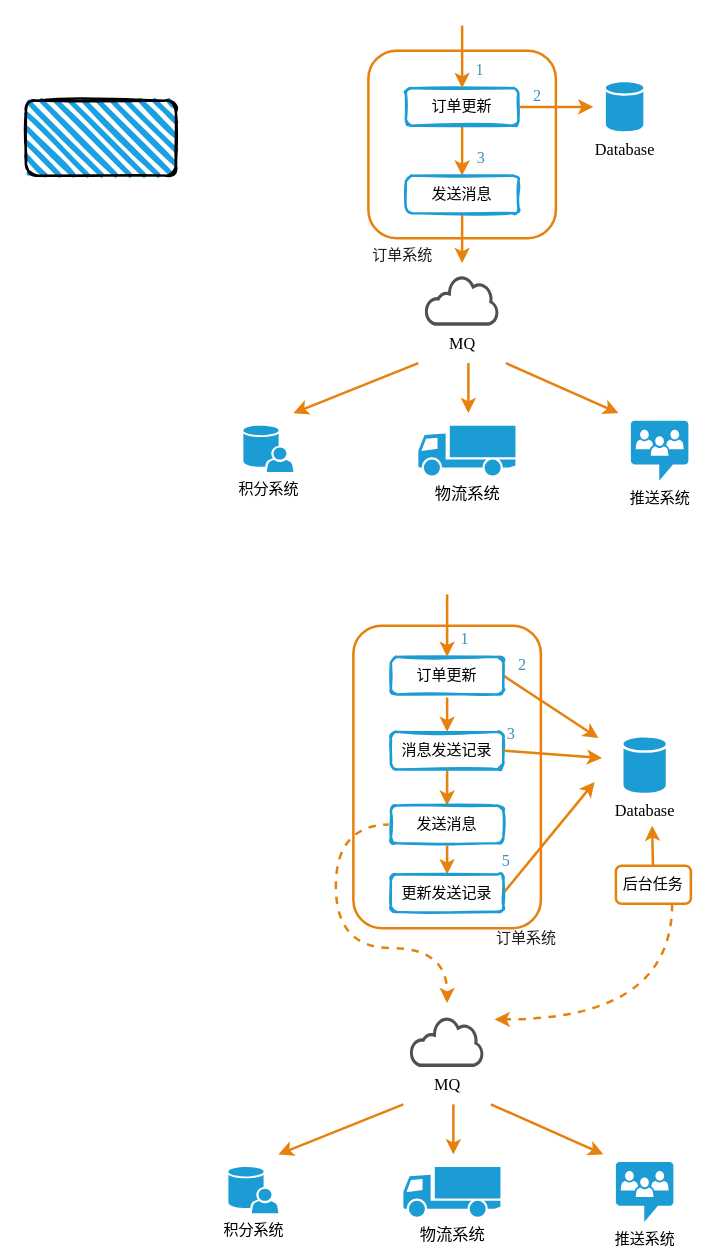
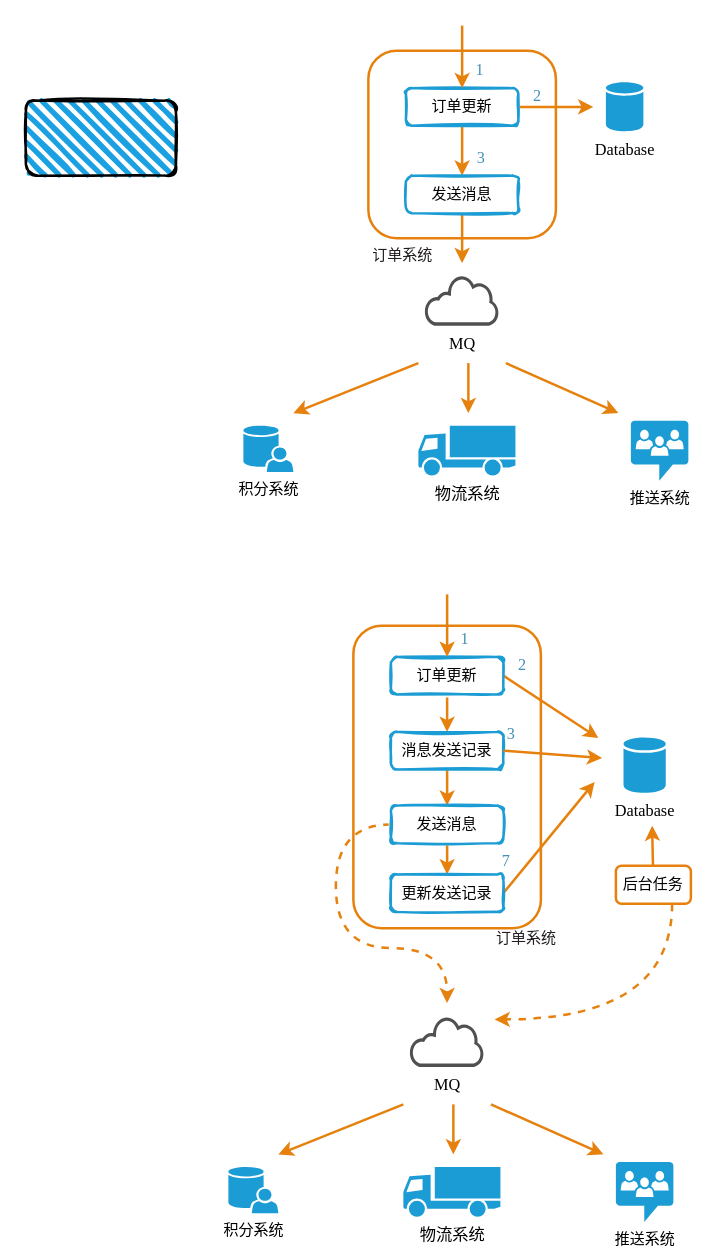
node "5": label "5" -> "7"
